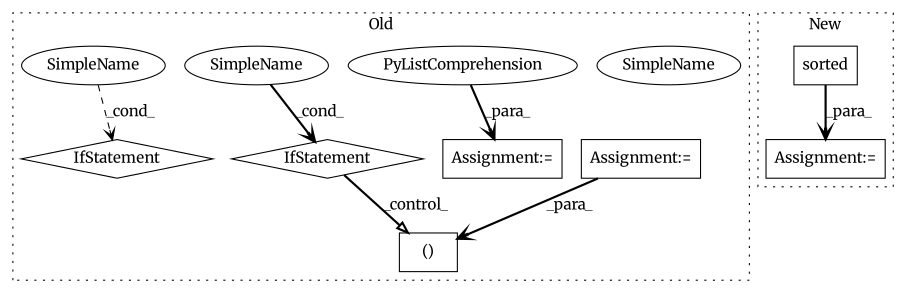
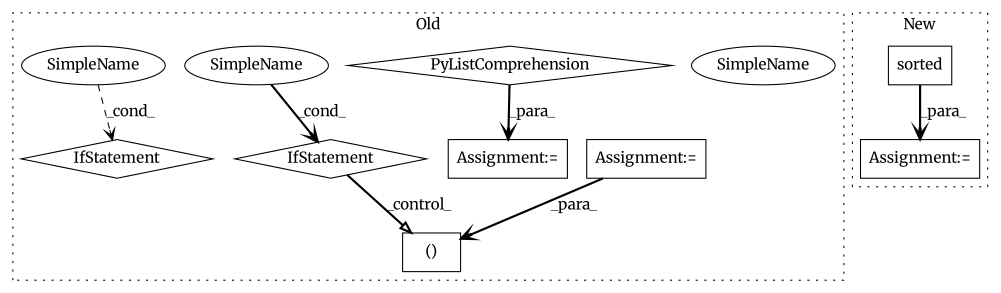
node "PyListComprehension": shape ellipse -> diamond
